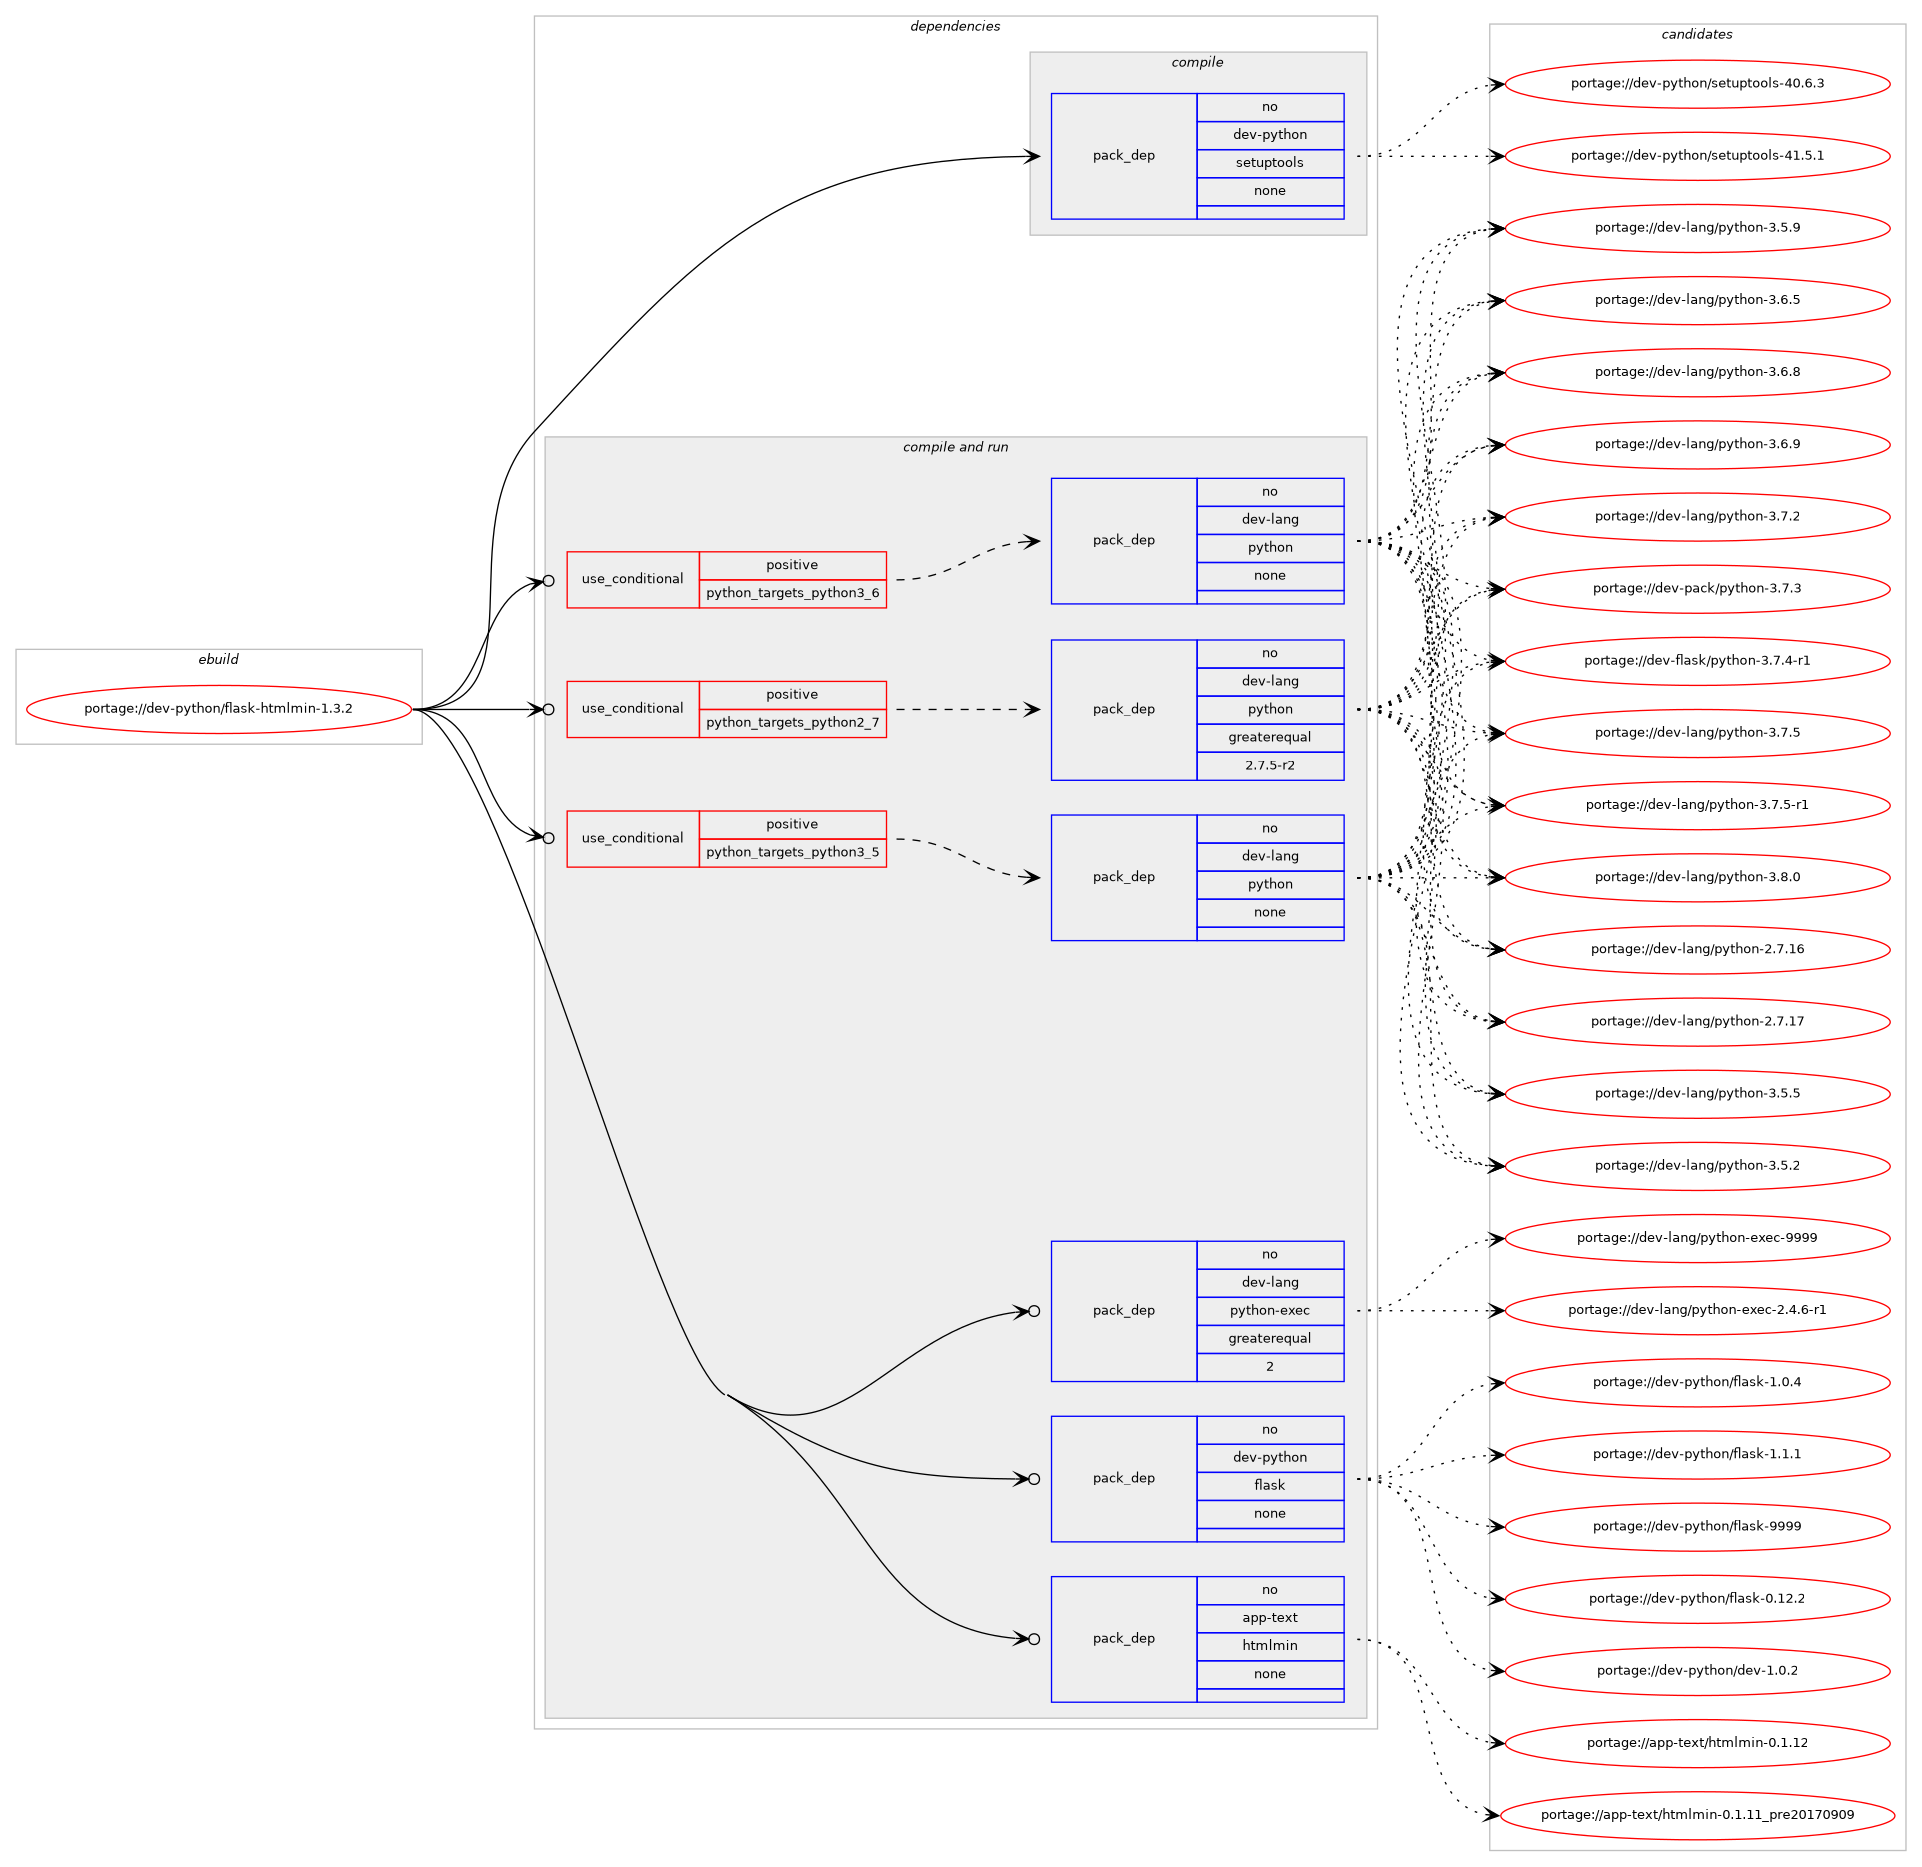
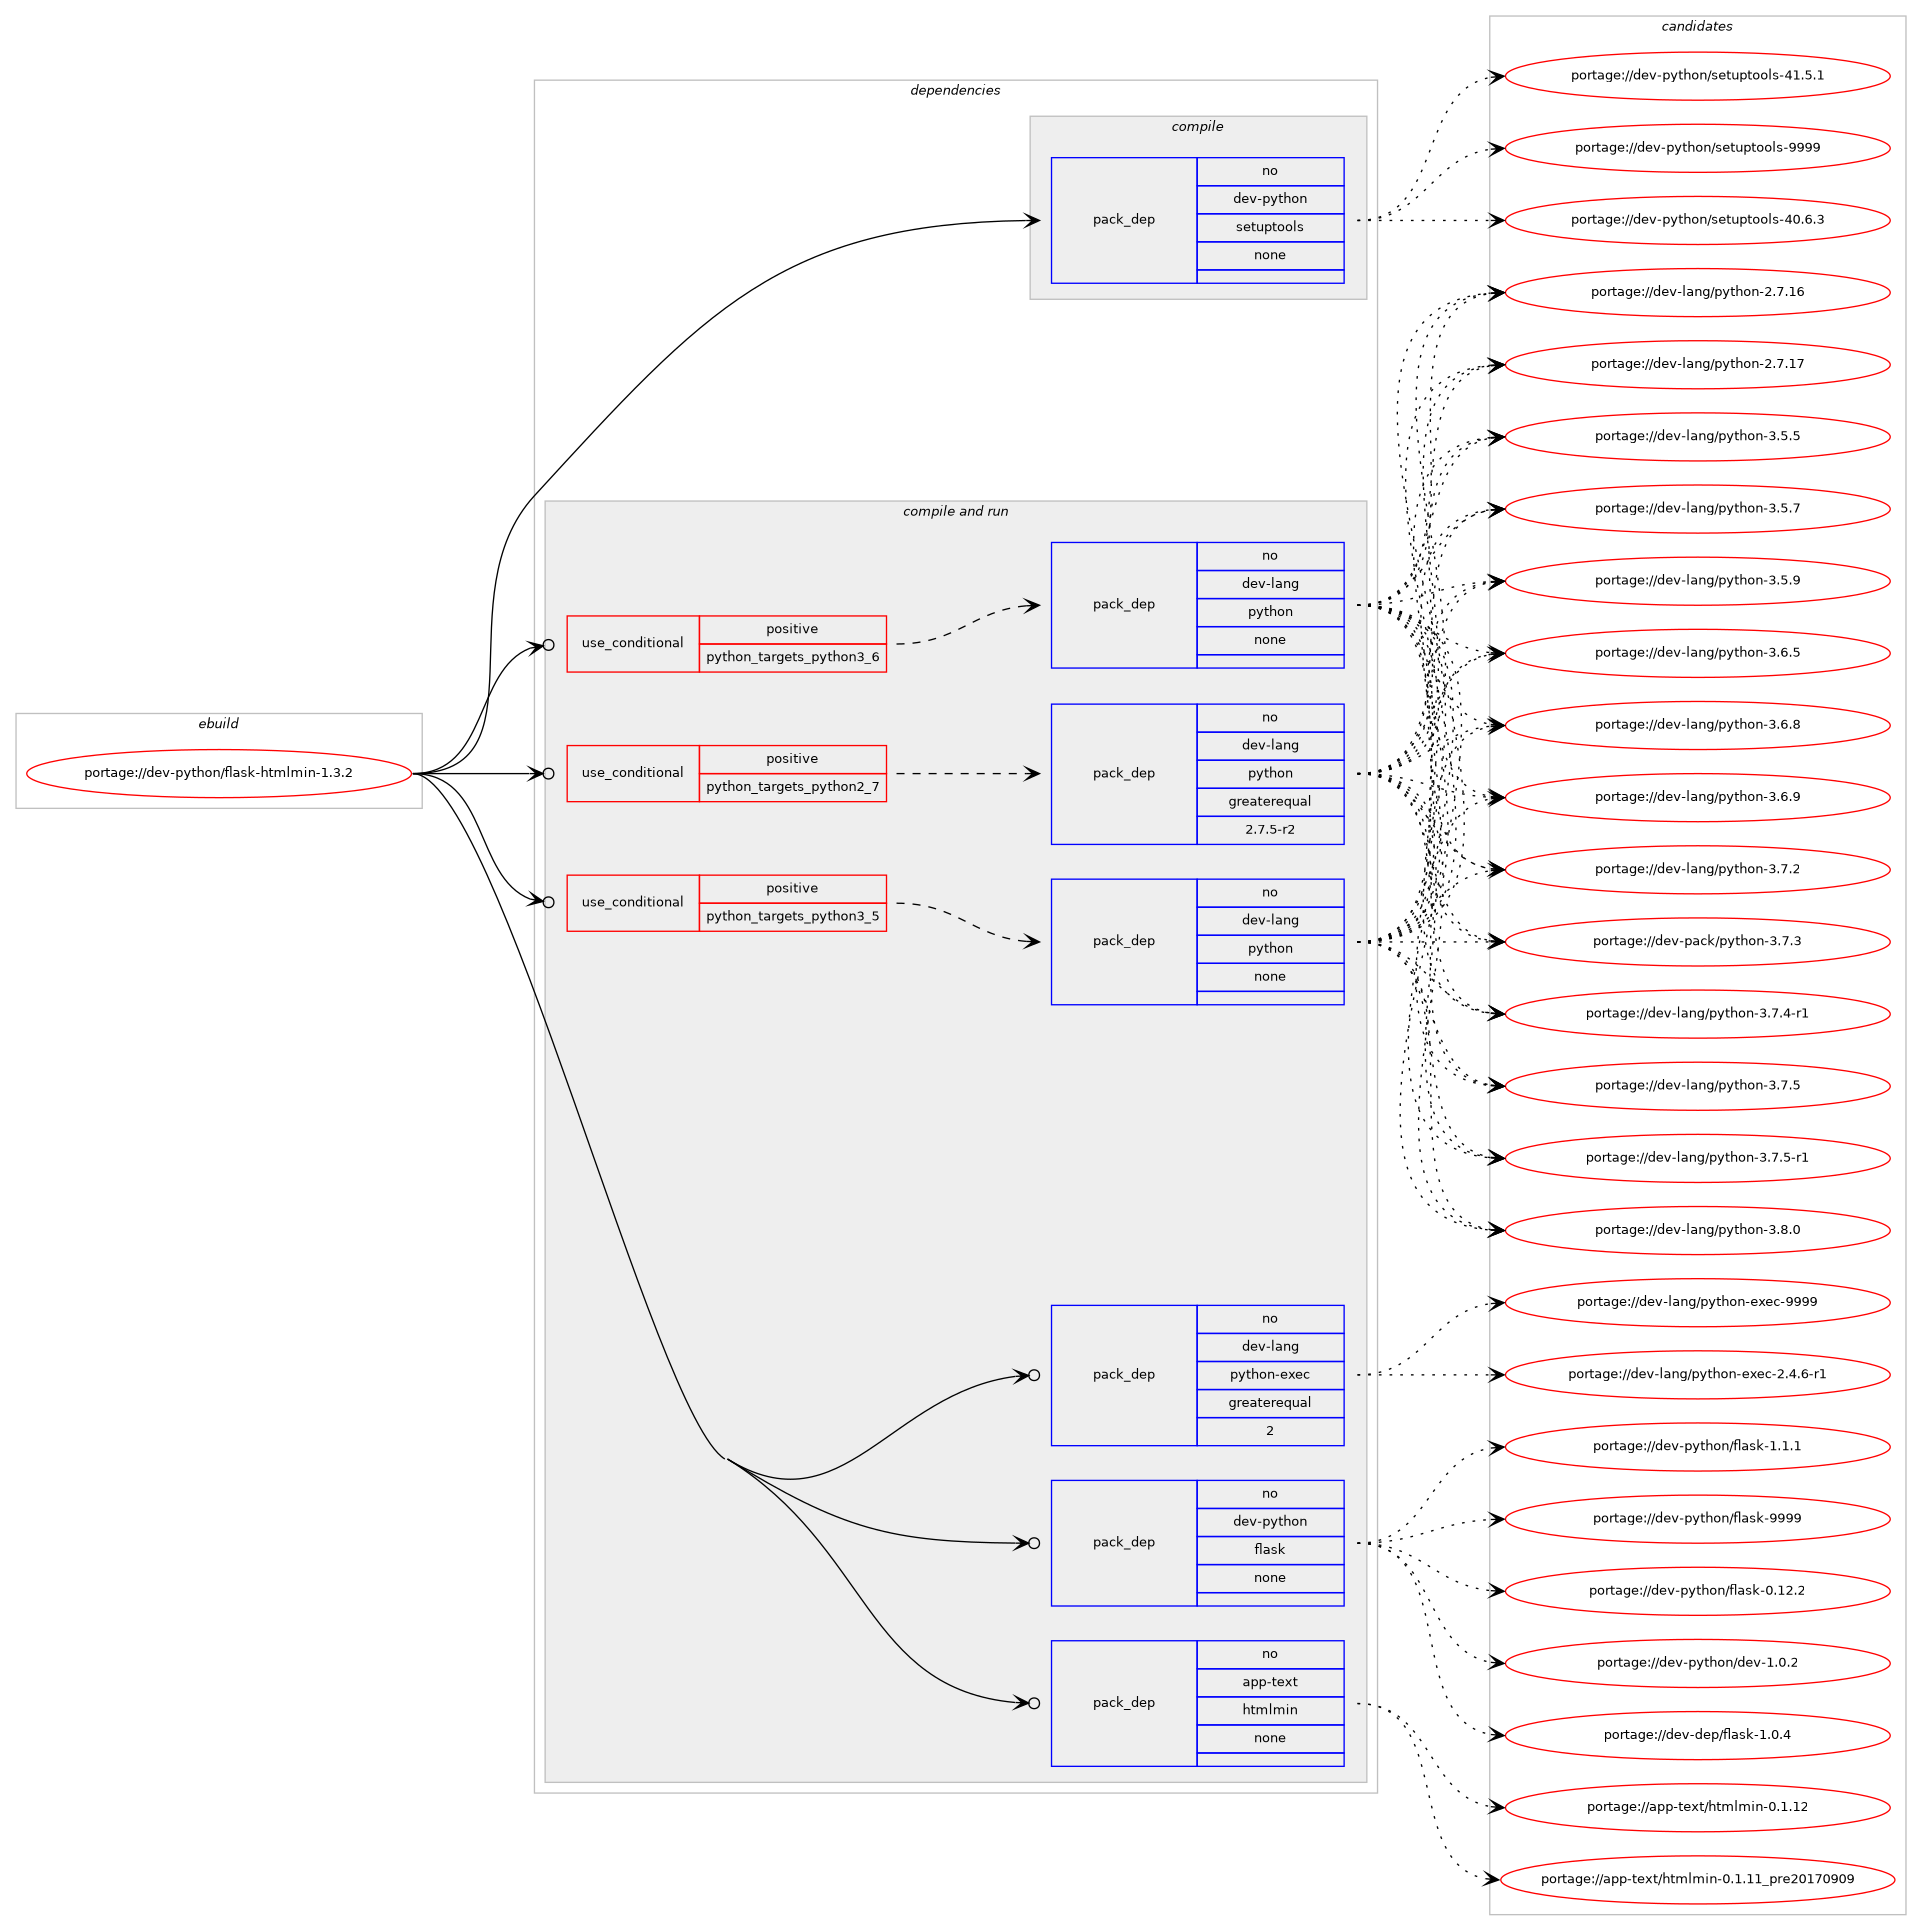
node "portage://dev-python/setuptools-9999": added
node "portage://dev-flask/python-3.7.4-r1": label "portage://dev-flask/python-3.7.4-r1" -> "portage://dev-lang/python-3.7.4-r1"
node "portage://dev-lang/python-3.5.2": label "portage://dev-lang/python-3.5.2" -> "portage://dev-lang/python-3.5.7"
node "portage://dev-python/flask-1.0.4": label "portage://dev-python/flask-1.0.4" -> "portage://dev-dep/flask-1.0.4"
